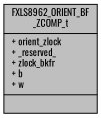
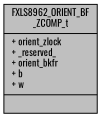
node "FXLS8962_ORIENT_BF": text "+ zlock_bkfr" -> "+ orient_bkfr"
